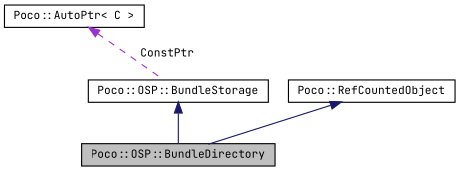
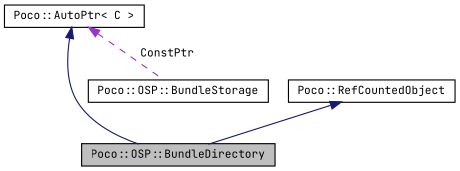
edge "Poco::OSP::BundleDirectory" -> "Poco::OSP::BundleStorage": now "Poco::OSP::BundleDirectory" -> "Poco::AutoPtr< C >"
